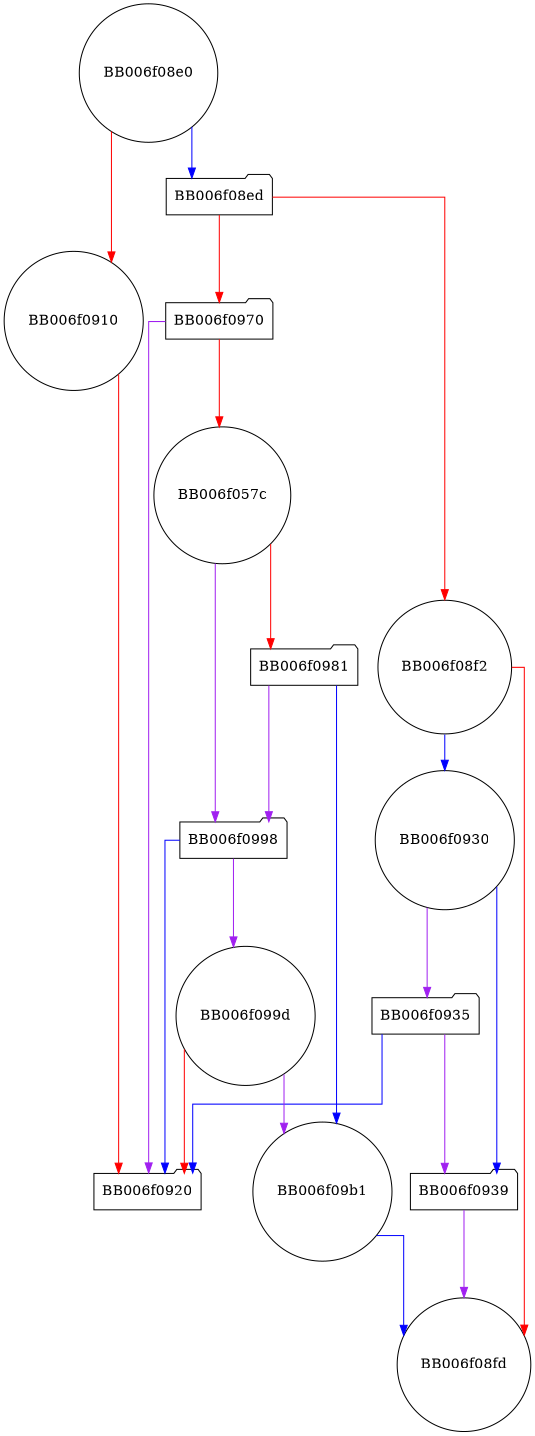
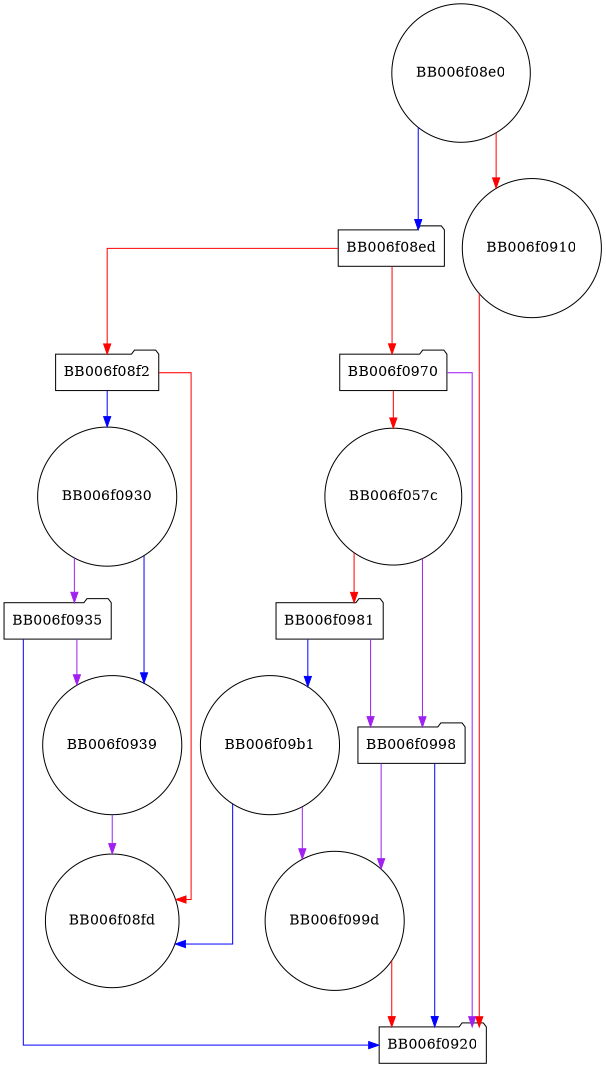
node "BB006f08f2": shape circle -> folder
edge "BB006f099d" -> "BB006f09b1": reversed
node "BB006f0939": shape folder -> circle
